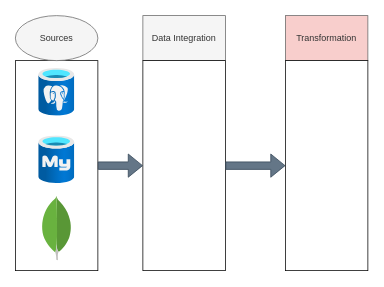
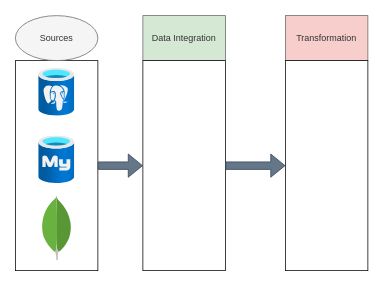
node "Data Integration": fillcolor #f5f5f5 -> #d5e8d4
